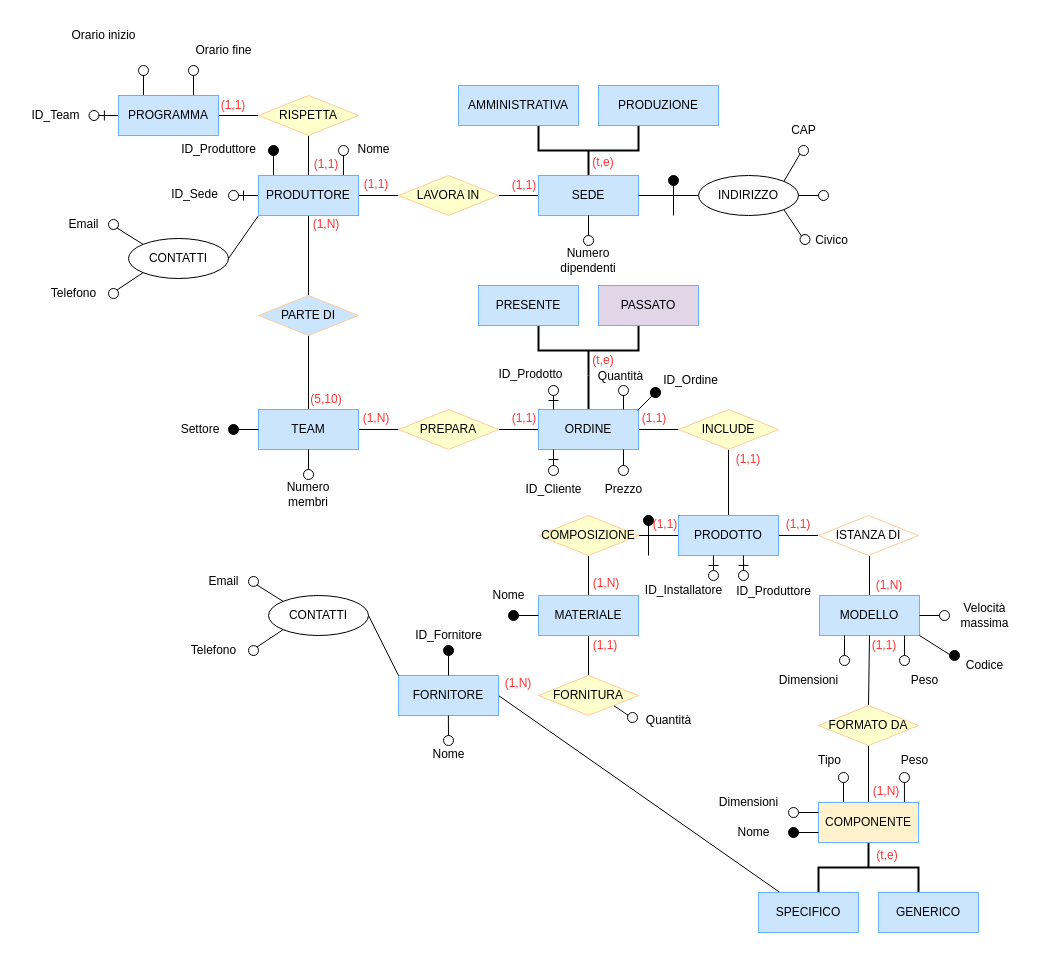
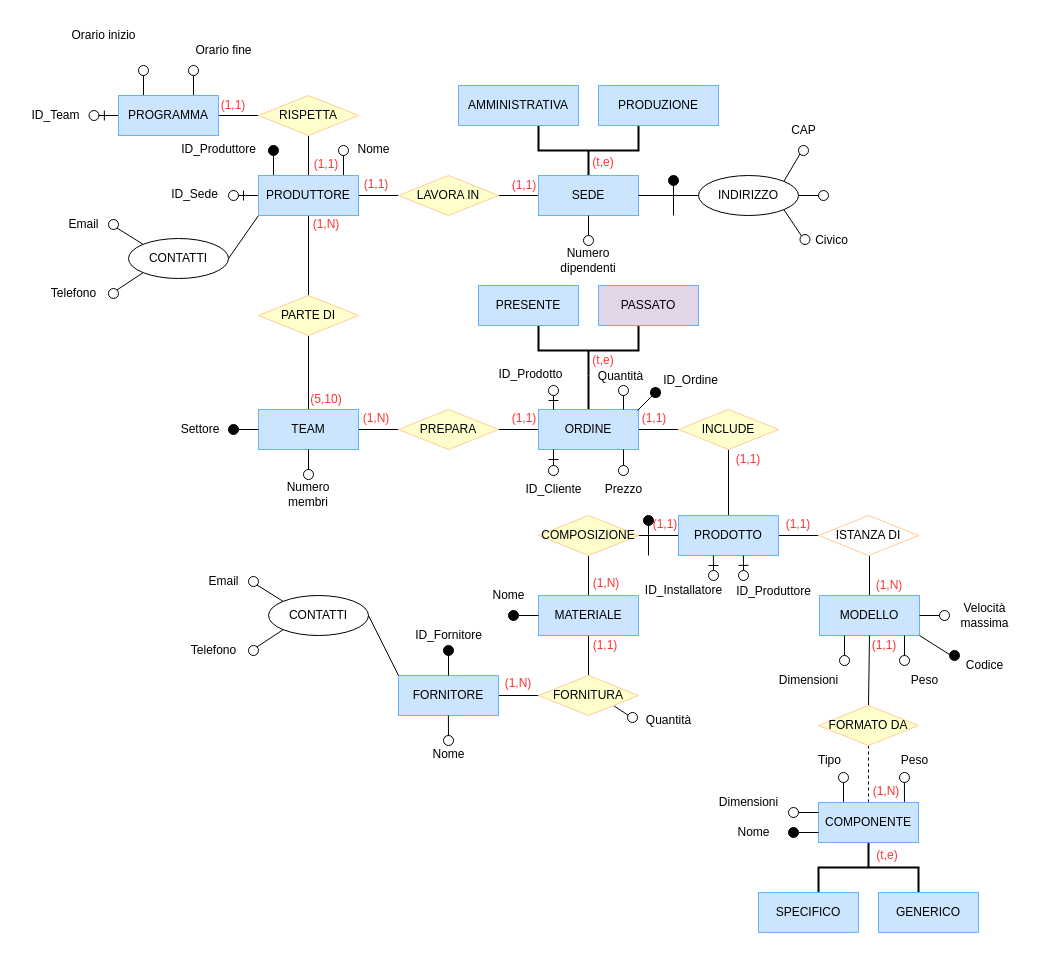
node "PARTE DI": fillcolor #cce5ff -> #ffffcc
edge "FORMATO DA" -- "COMPONENTE": style solid -> dashed
edge "FORNITORE" -- "SPECIFICO": now "FORNITORE" -- "FORNITURA"
node "COMPONENTE": fillcolor #fff2cc -> #cce5ff
